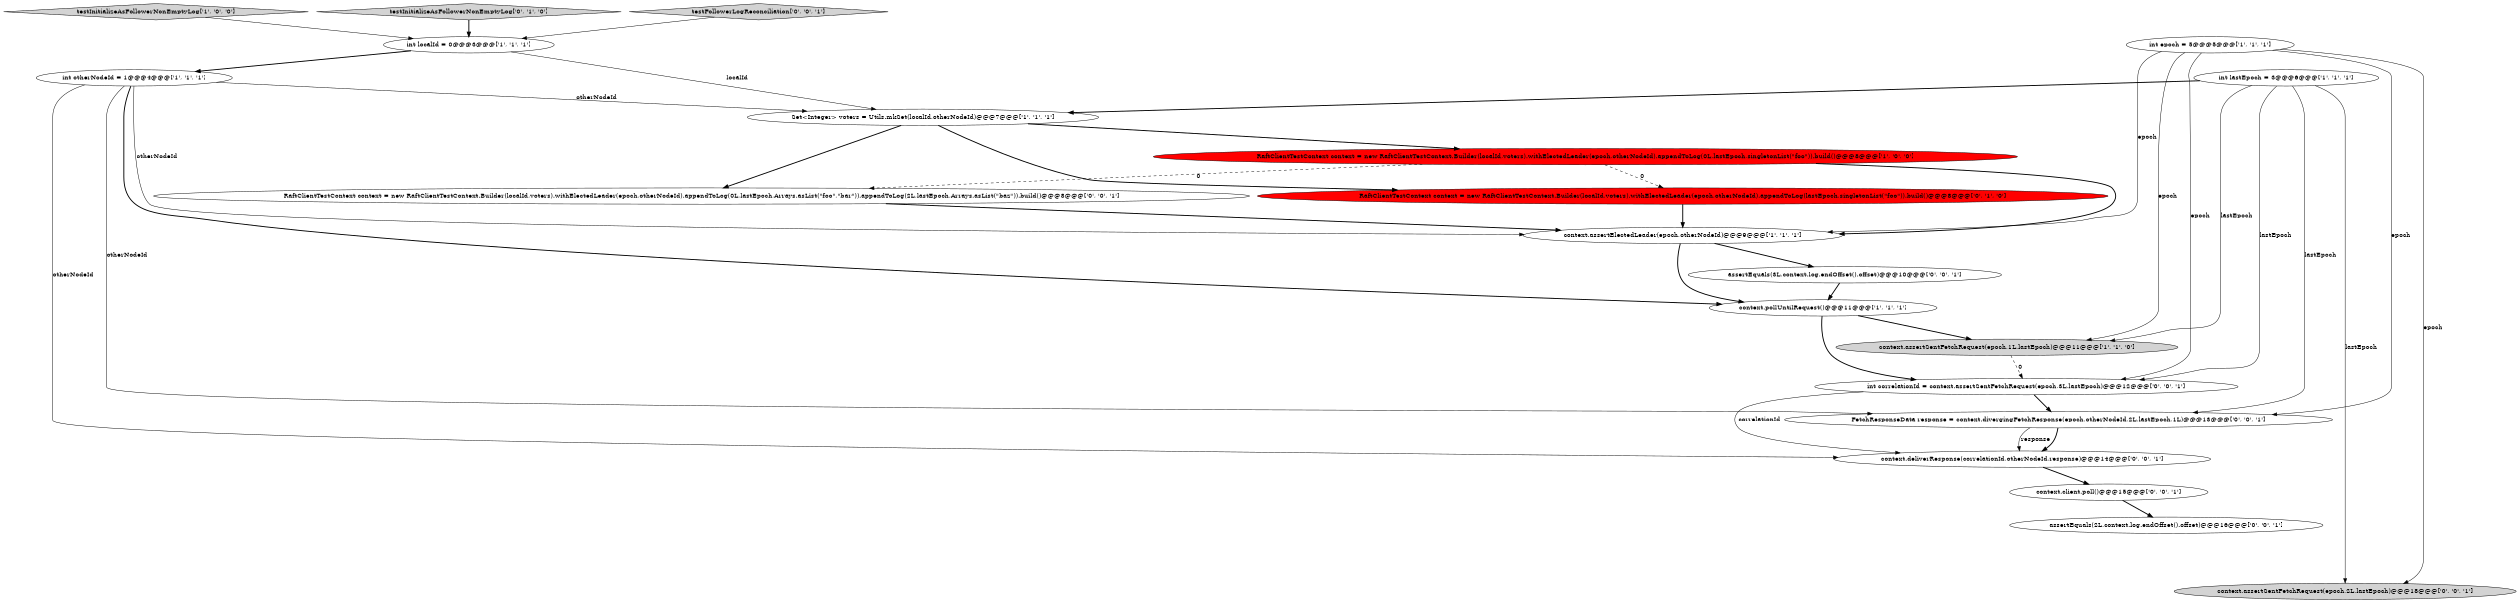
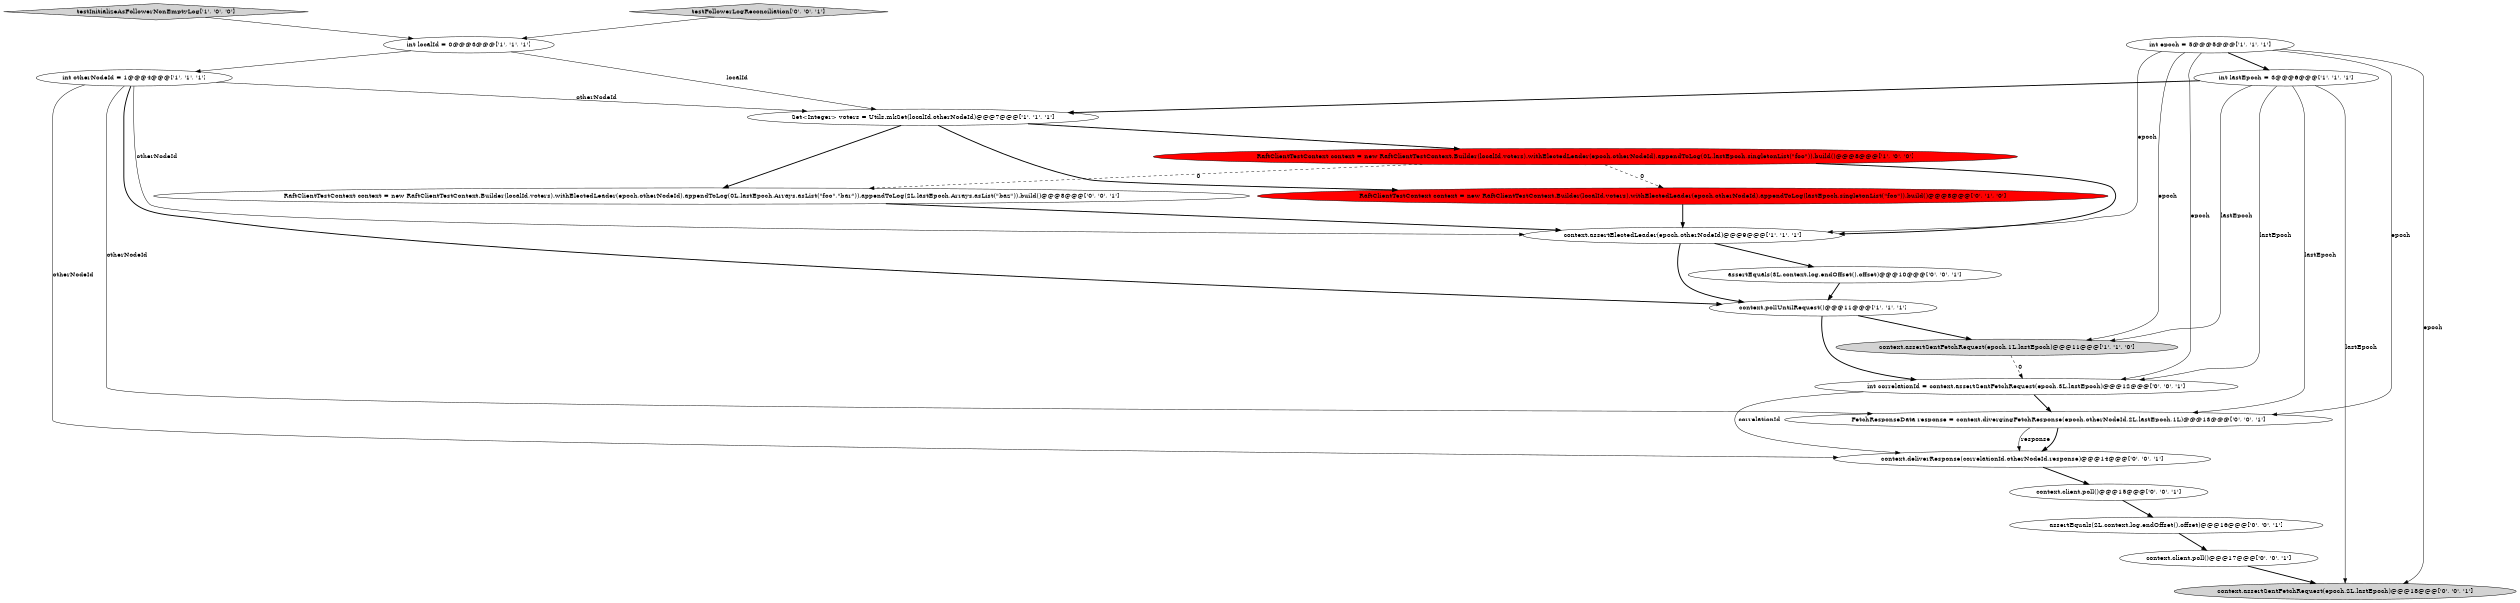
node "testInitializeAsFollowerNonEmptyLog['0', '1', '0']": removed
edge "int epoch = 5@@@5@@@['1', '1', '1']" -> "int lastEpoch = 3@@@6@@@['1', '1', '1']": added
edge "int localId = 0@@@3@@@['1', '1', '1']" -> "int otherNodeId = 1@@@4@@@['1', '1', '1']": style bold -> solid
node "context.client.poll()@@@17@@@['0', '0', '1']": added
